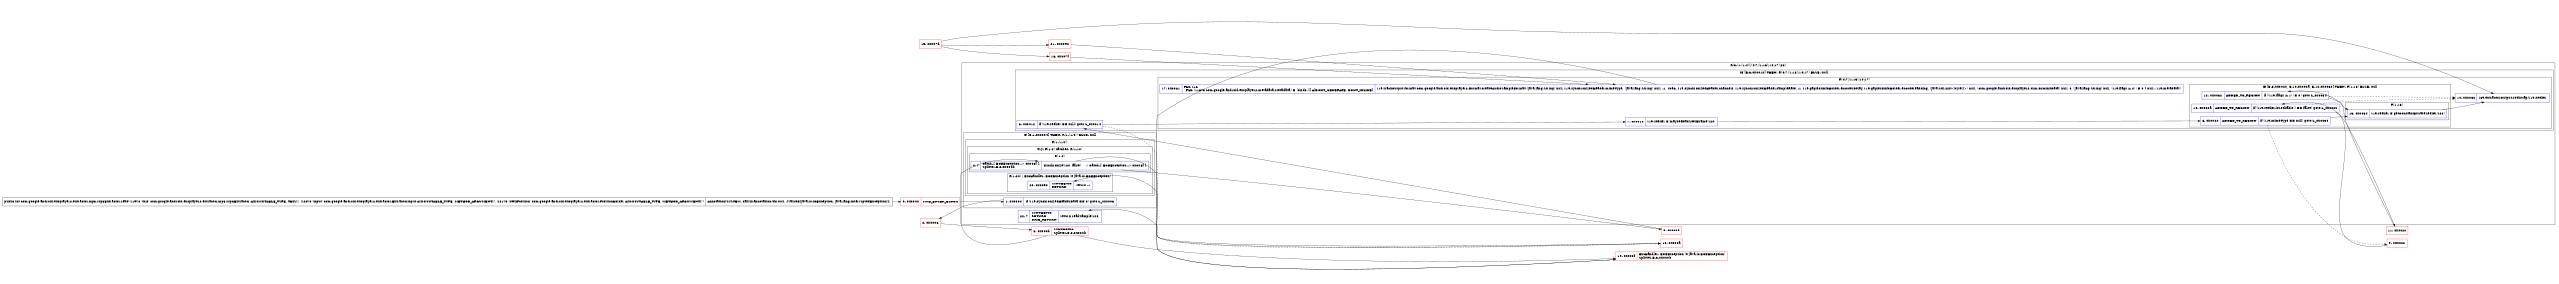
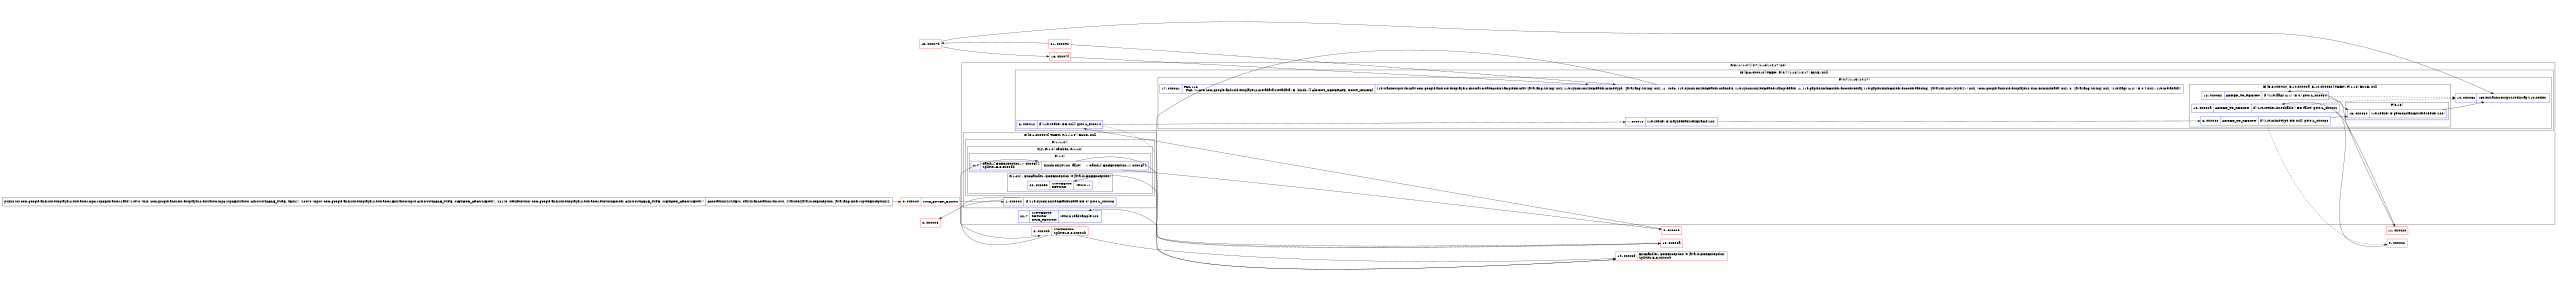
edge "15: 0x007d" -> "21: 0x0092": reversed
cluster "R(1:13)": label "R(1:13)" -> "R(6:13)"
edge "2: 0x0006" -> "3: 0x000b": now "1: 0x0004" -> "3: 0x000b"
